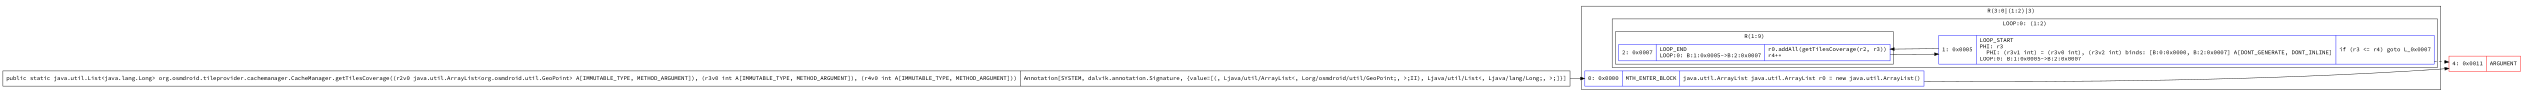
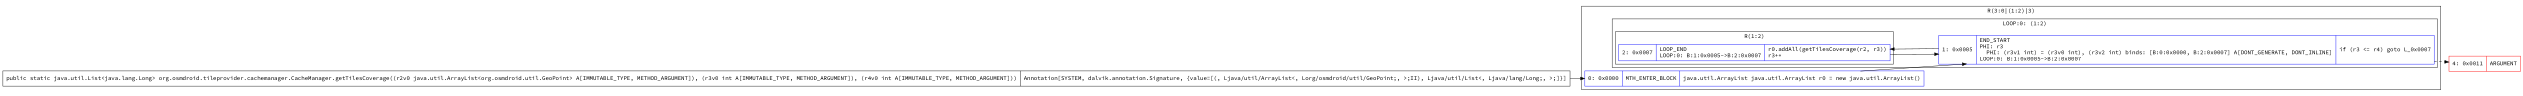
cluster "R(1:9)": label "R(1:9)" -> "R(1:2)"
node "1: 0x0005": text "LOOP_START" -> "END_START"
node "2: 0x0007": text "r4++" -> "r3++"
edge "0: 0x0000" -> "4: 0x0011": now "0: 0x0000" -> "1: 0x0005"
